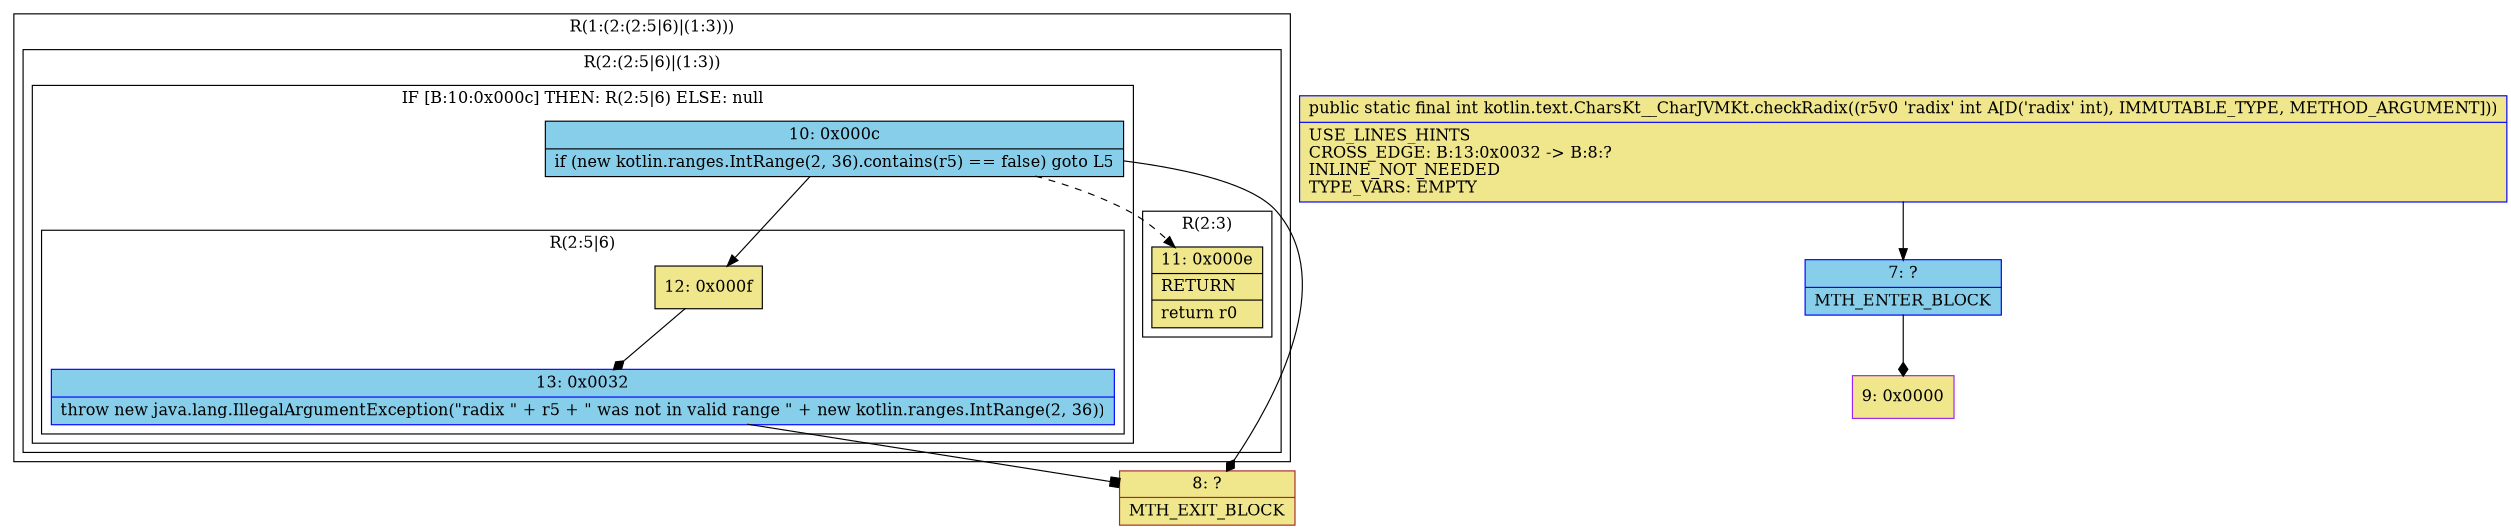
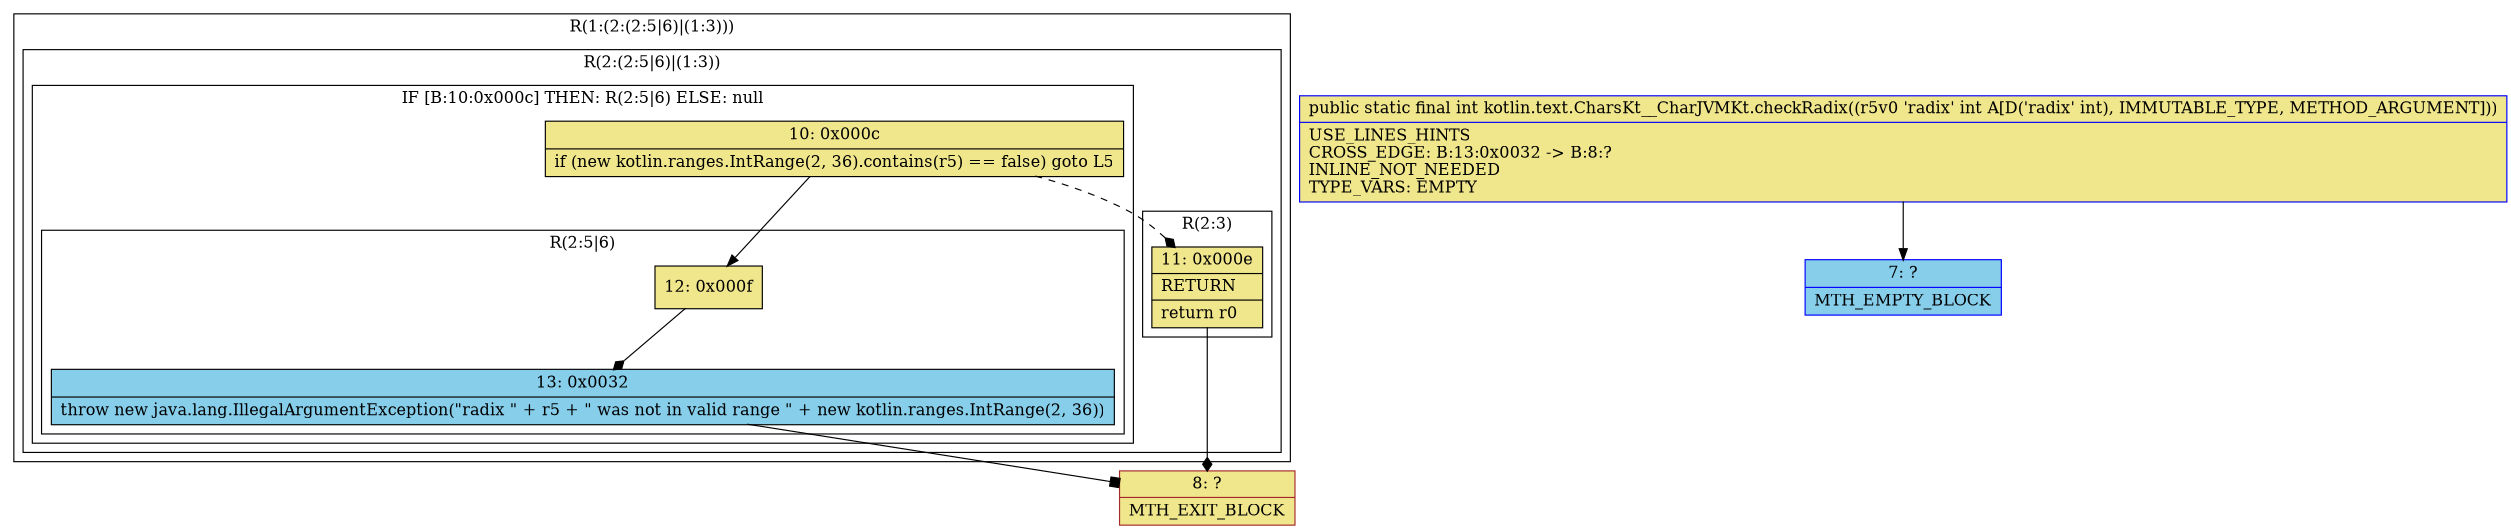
node "10: 0x000c": fillcolor skyblue -> khaki
edge "10: 0x000c" -> "11: 0x000e": arrowhead normal -> diamond
edge "10: 0x000c" -> "8: ?": now "11: 0x000e" -> "8: ?"
node "7: ?": text "MTH_ENTER_BLOCK" -> "MTH_EMPTY_BLOCK"
node "13: 0x0032": color blue -> black
node "9: 0x0000": removed
